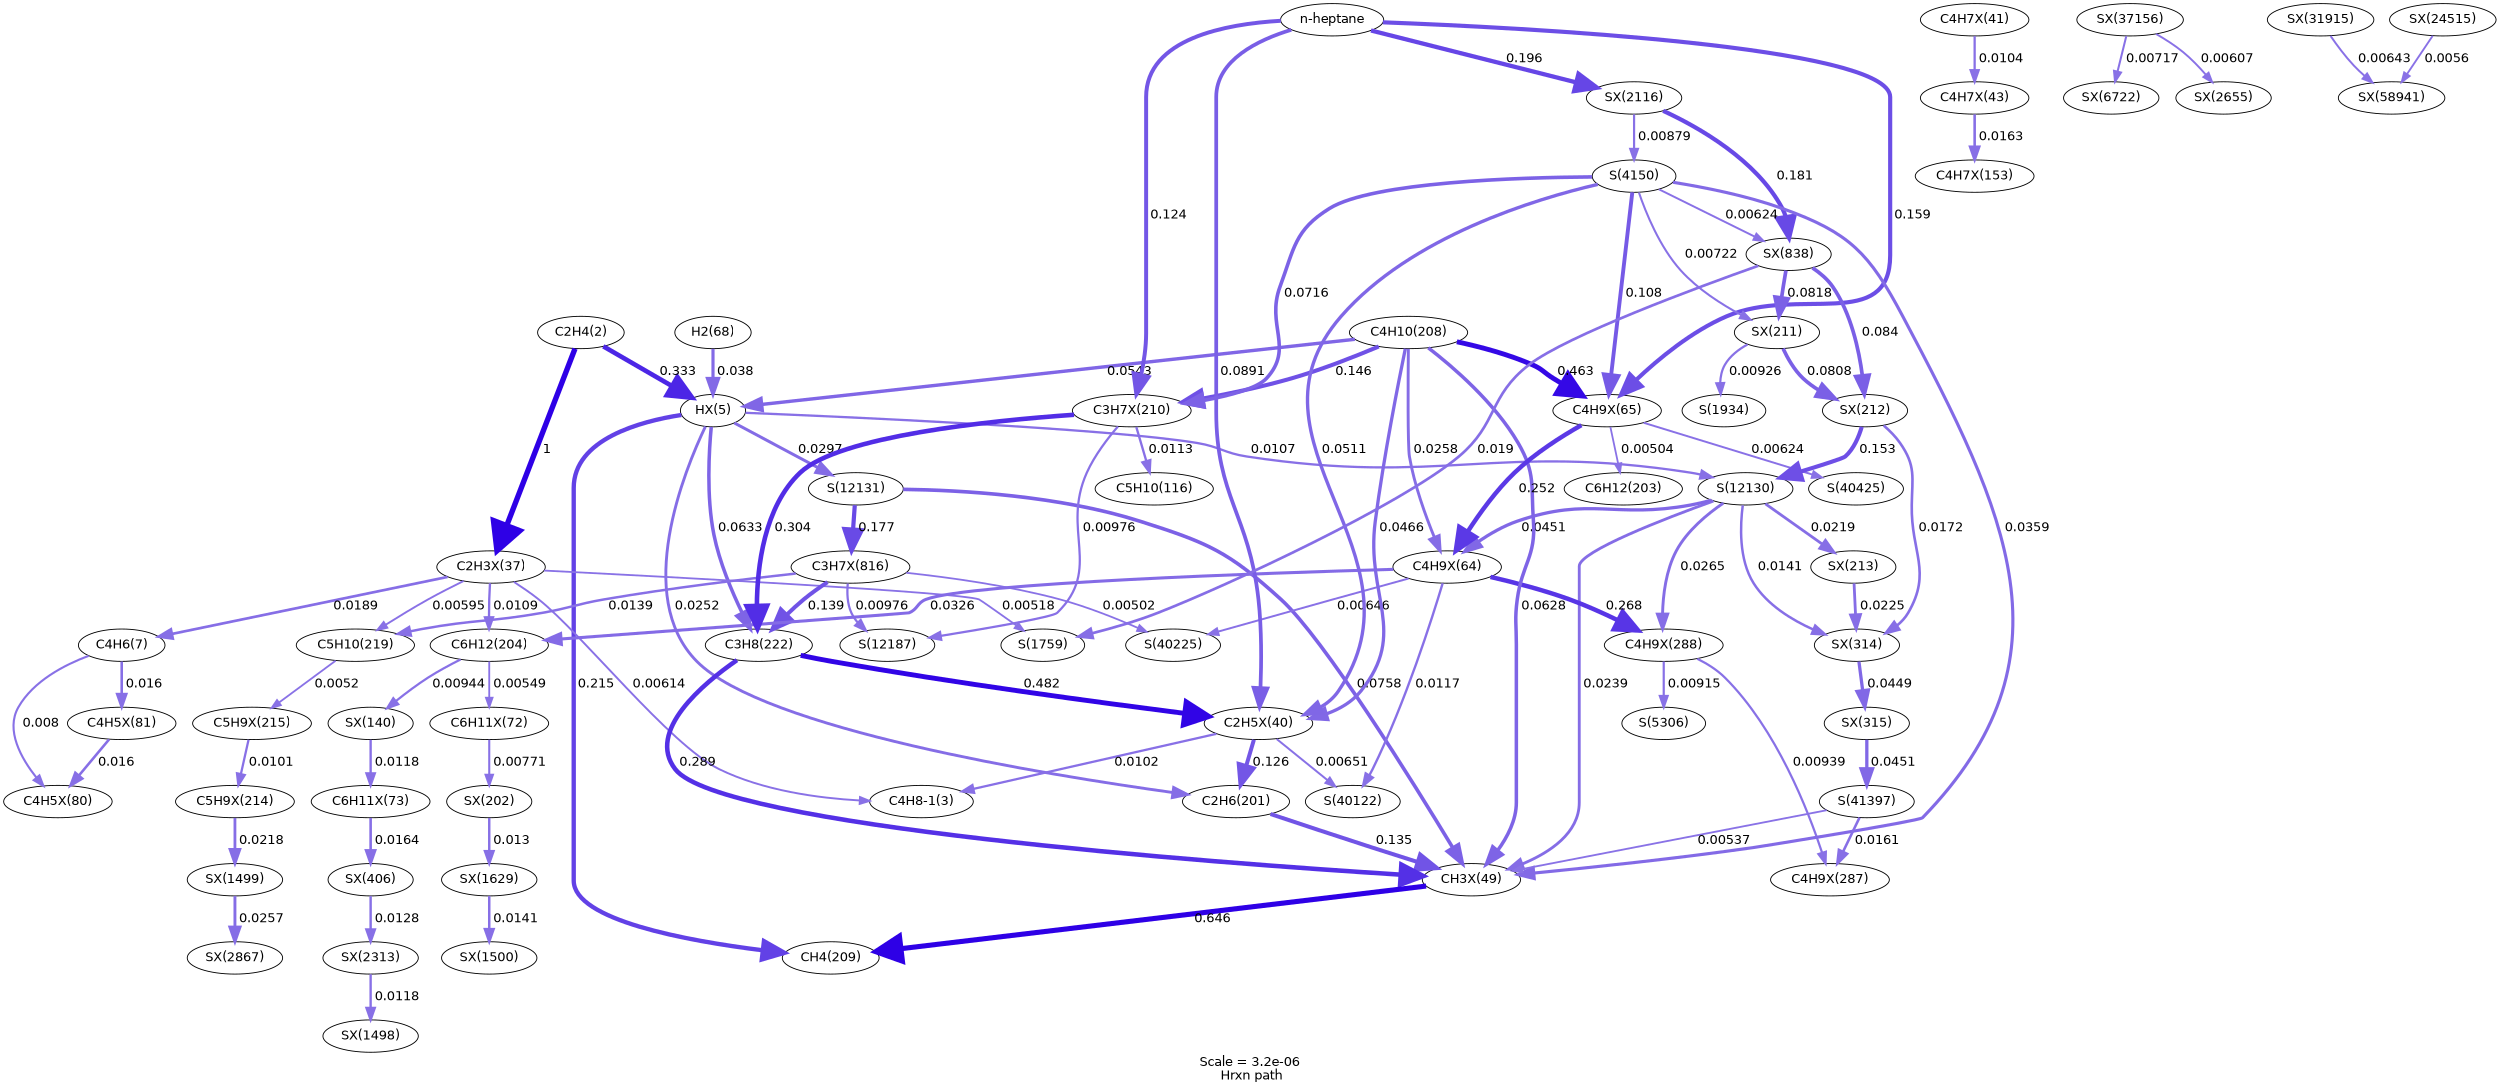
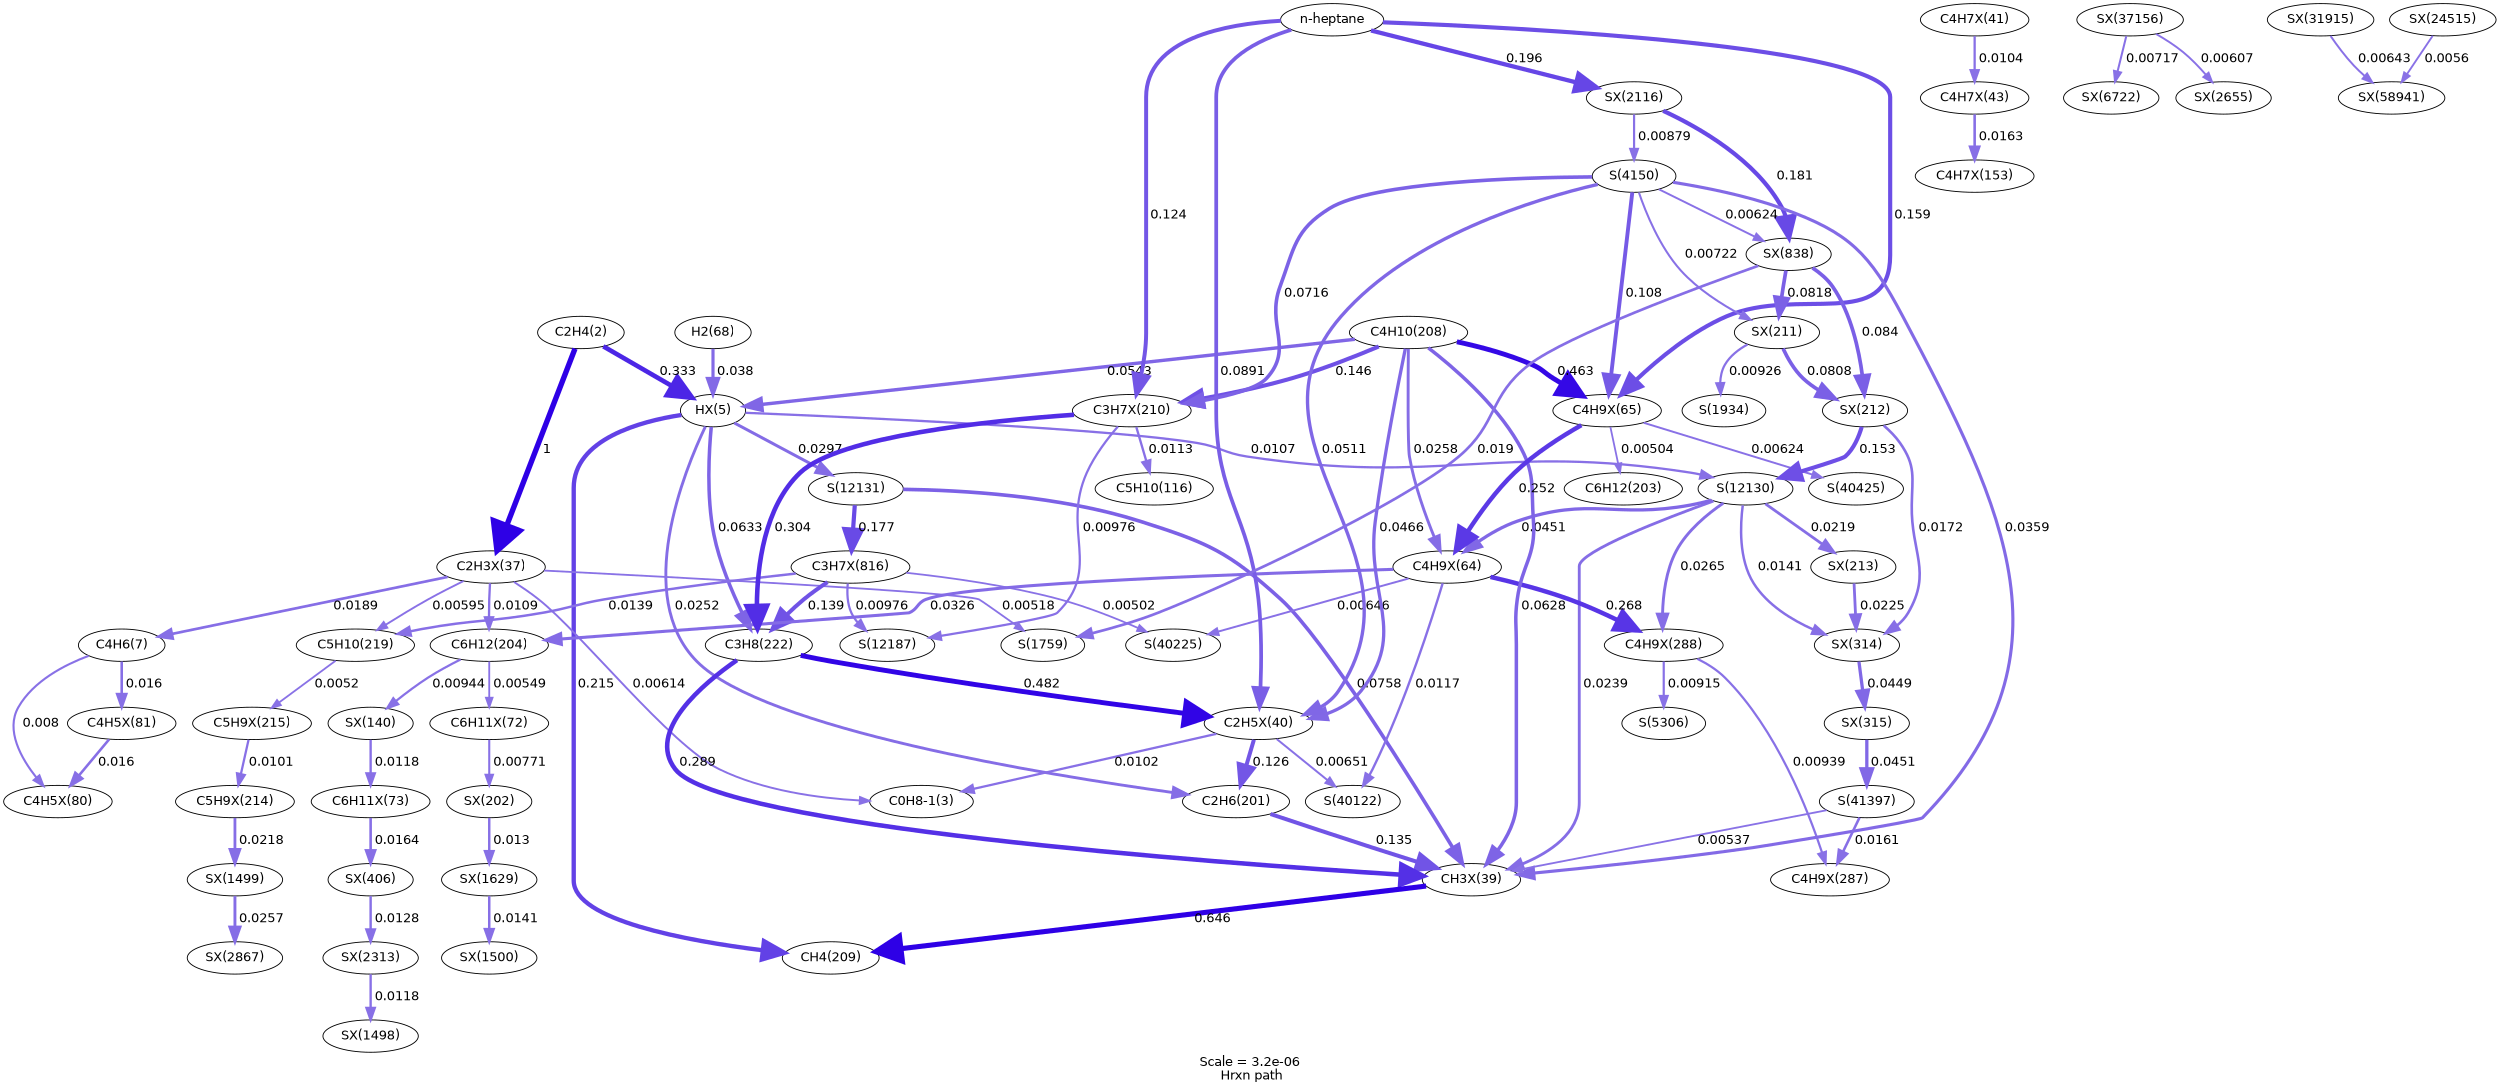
node "C4H8-1(3)": label "C4H8-1(3)" -> "C0H8-1(3)"
node "CH3X(49)": label "CH3X(49)" -> "CH3X(39)"
